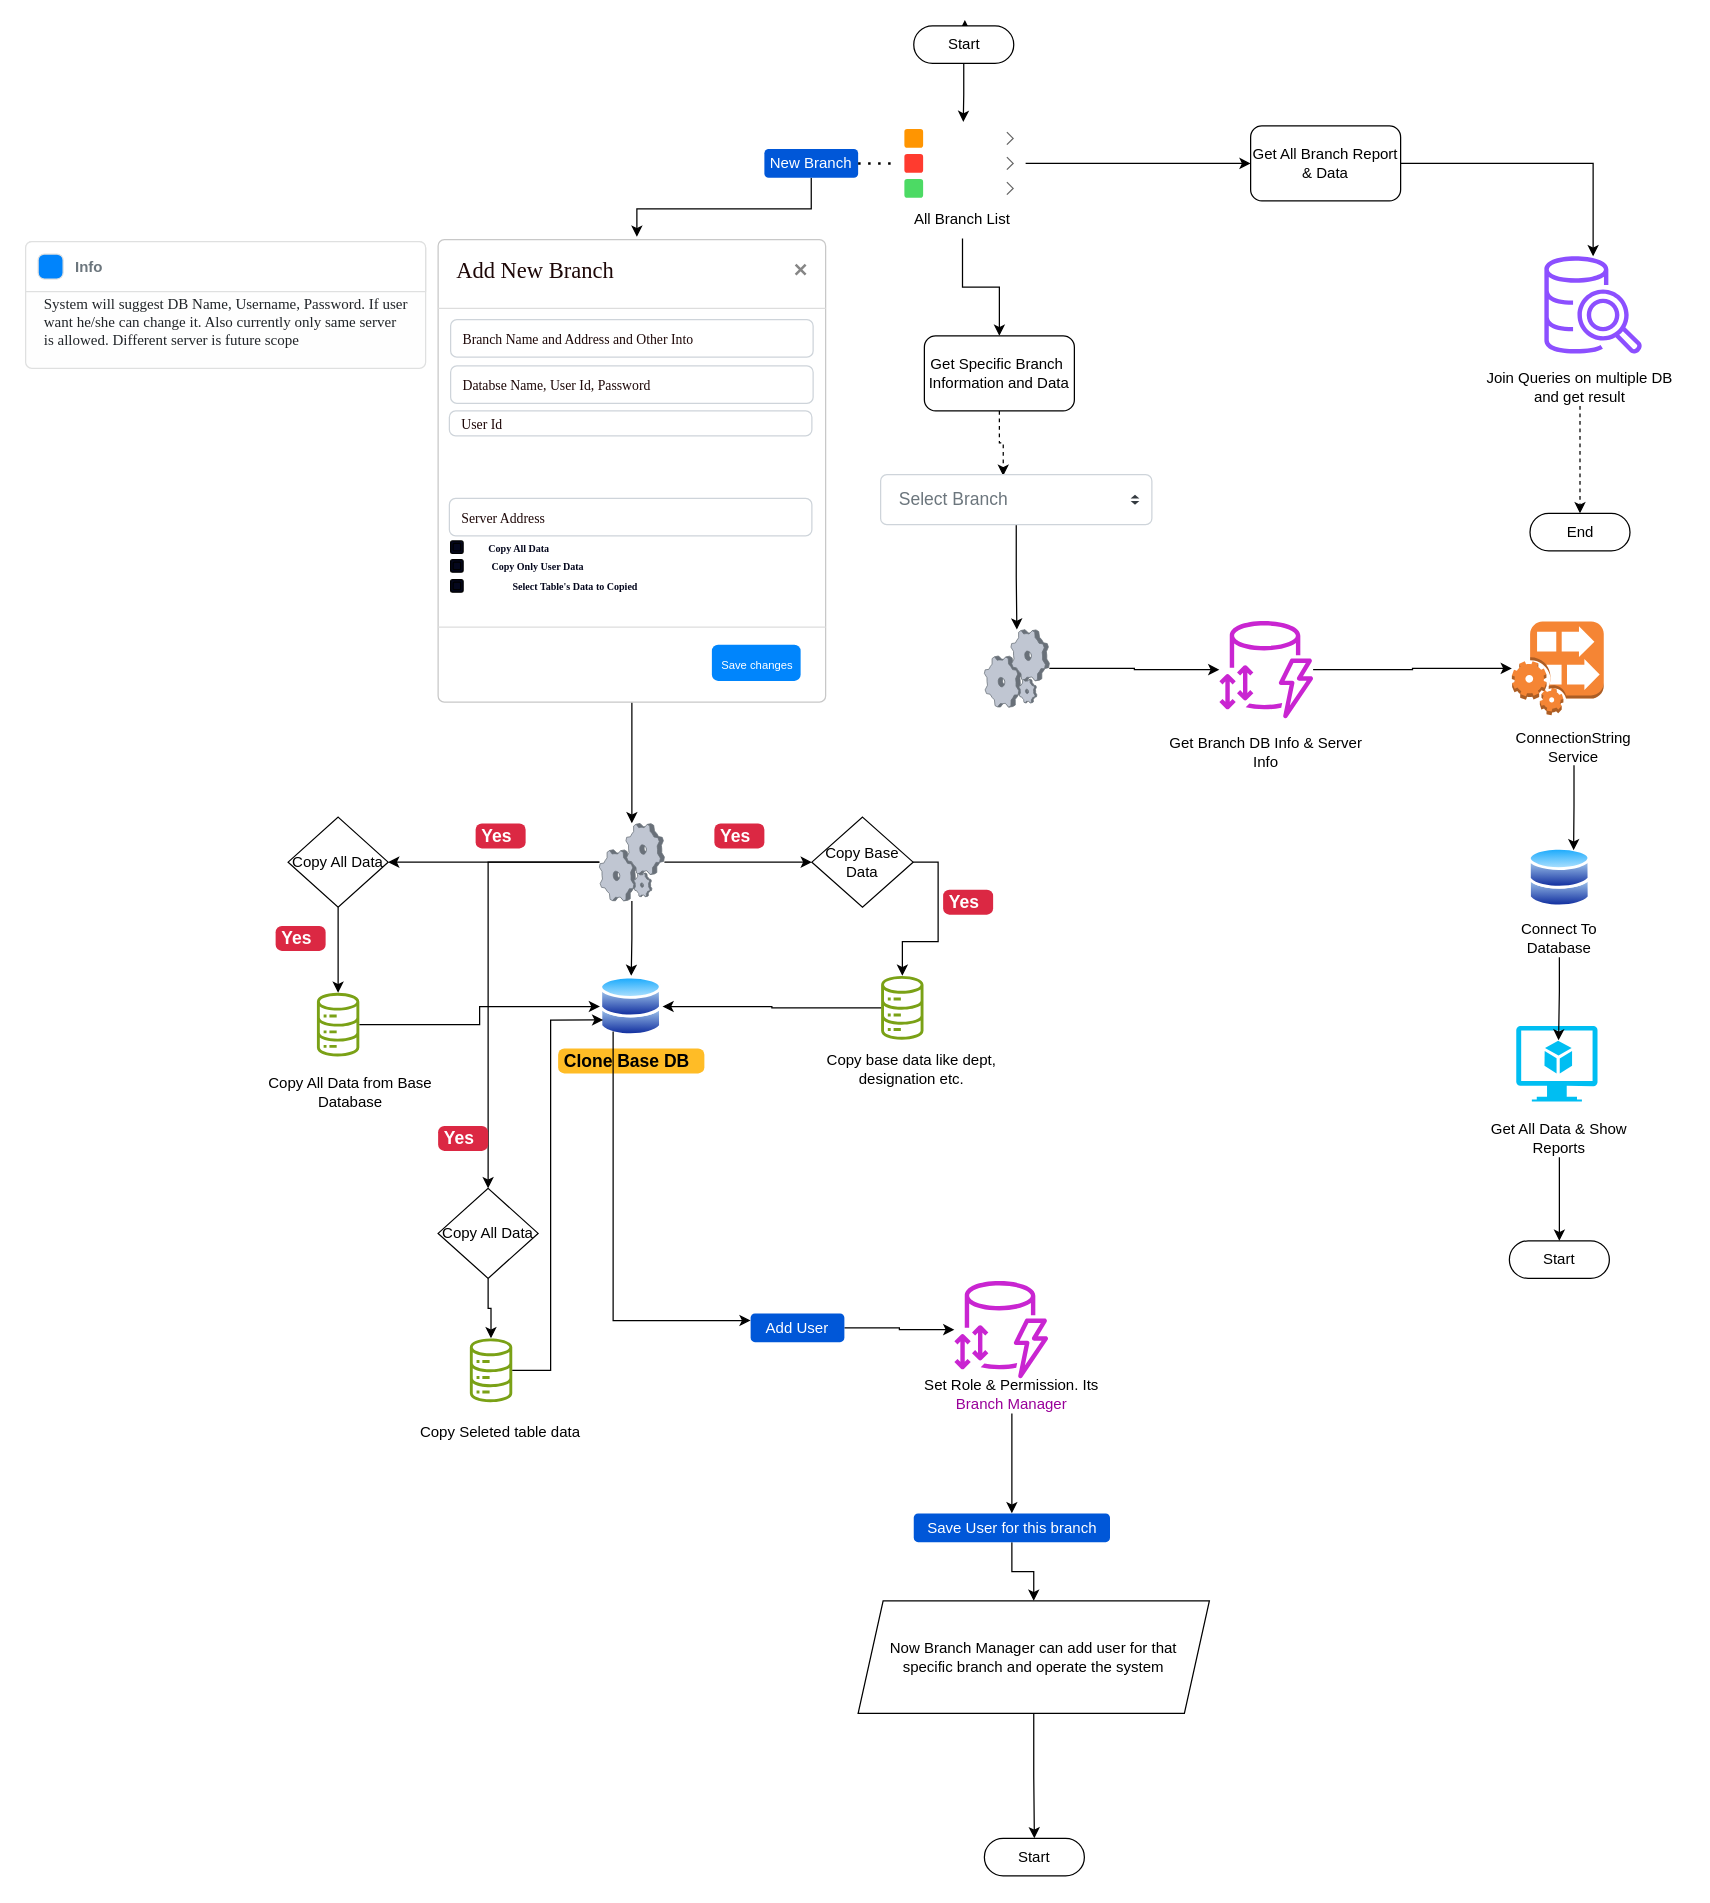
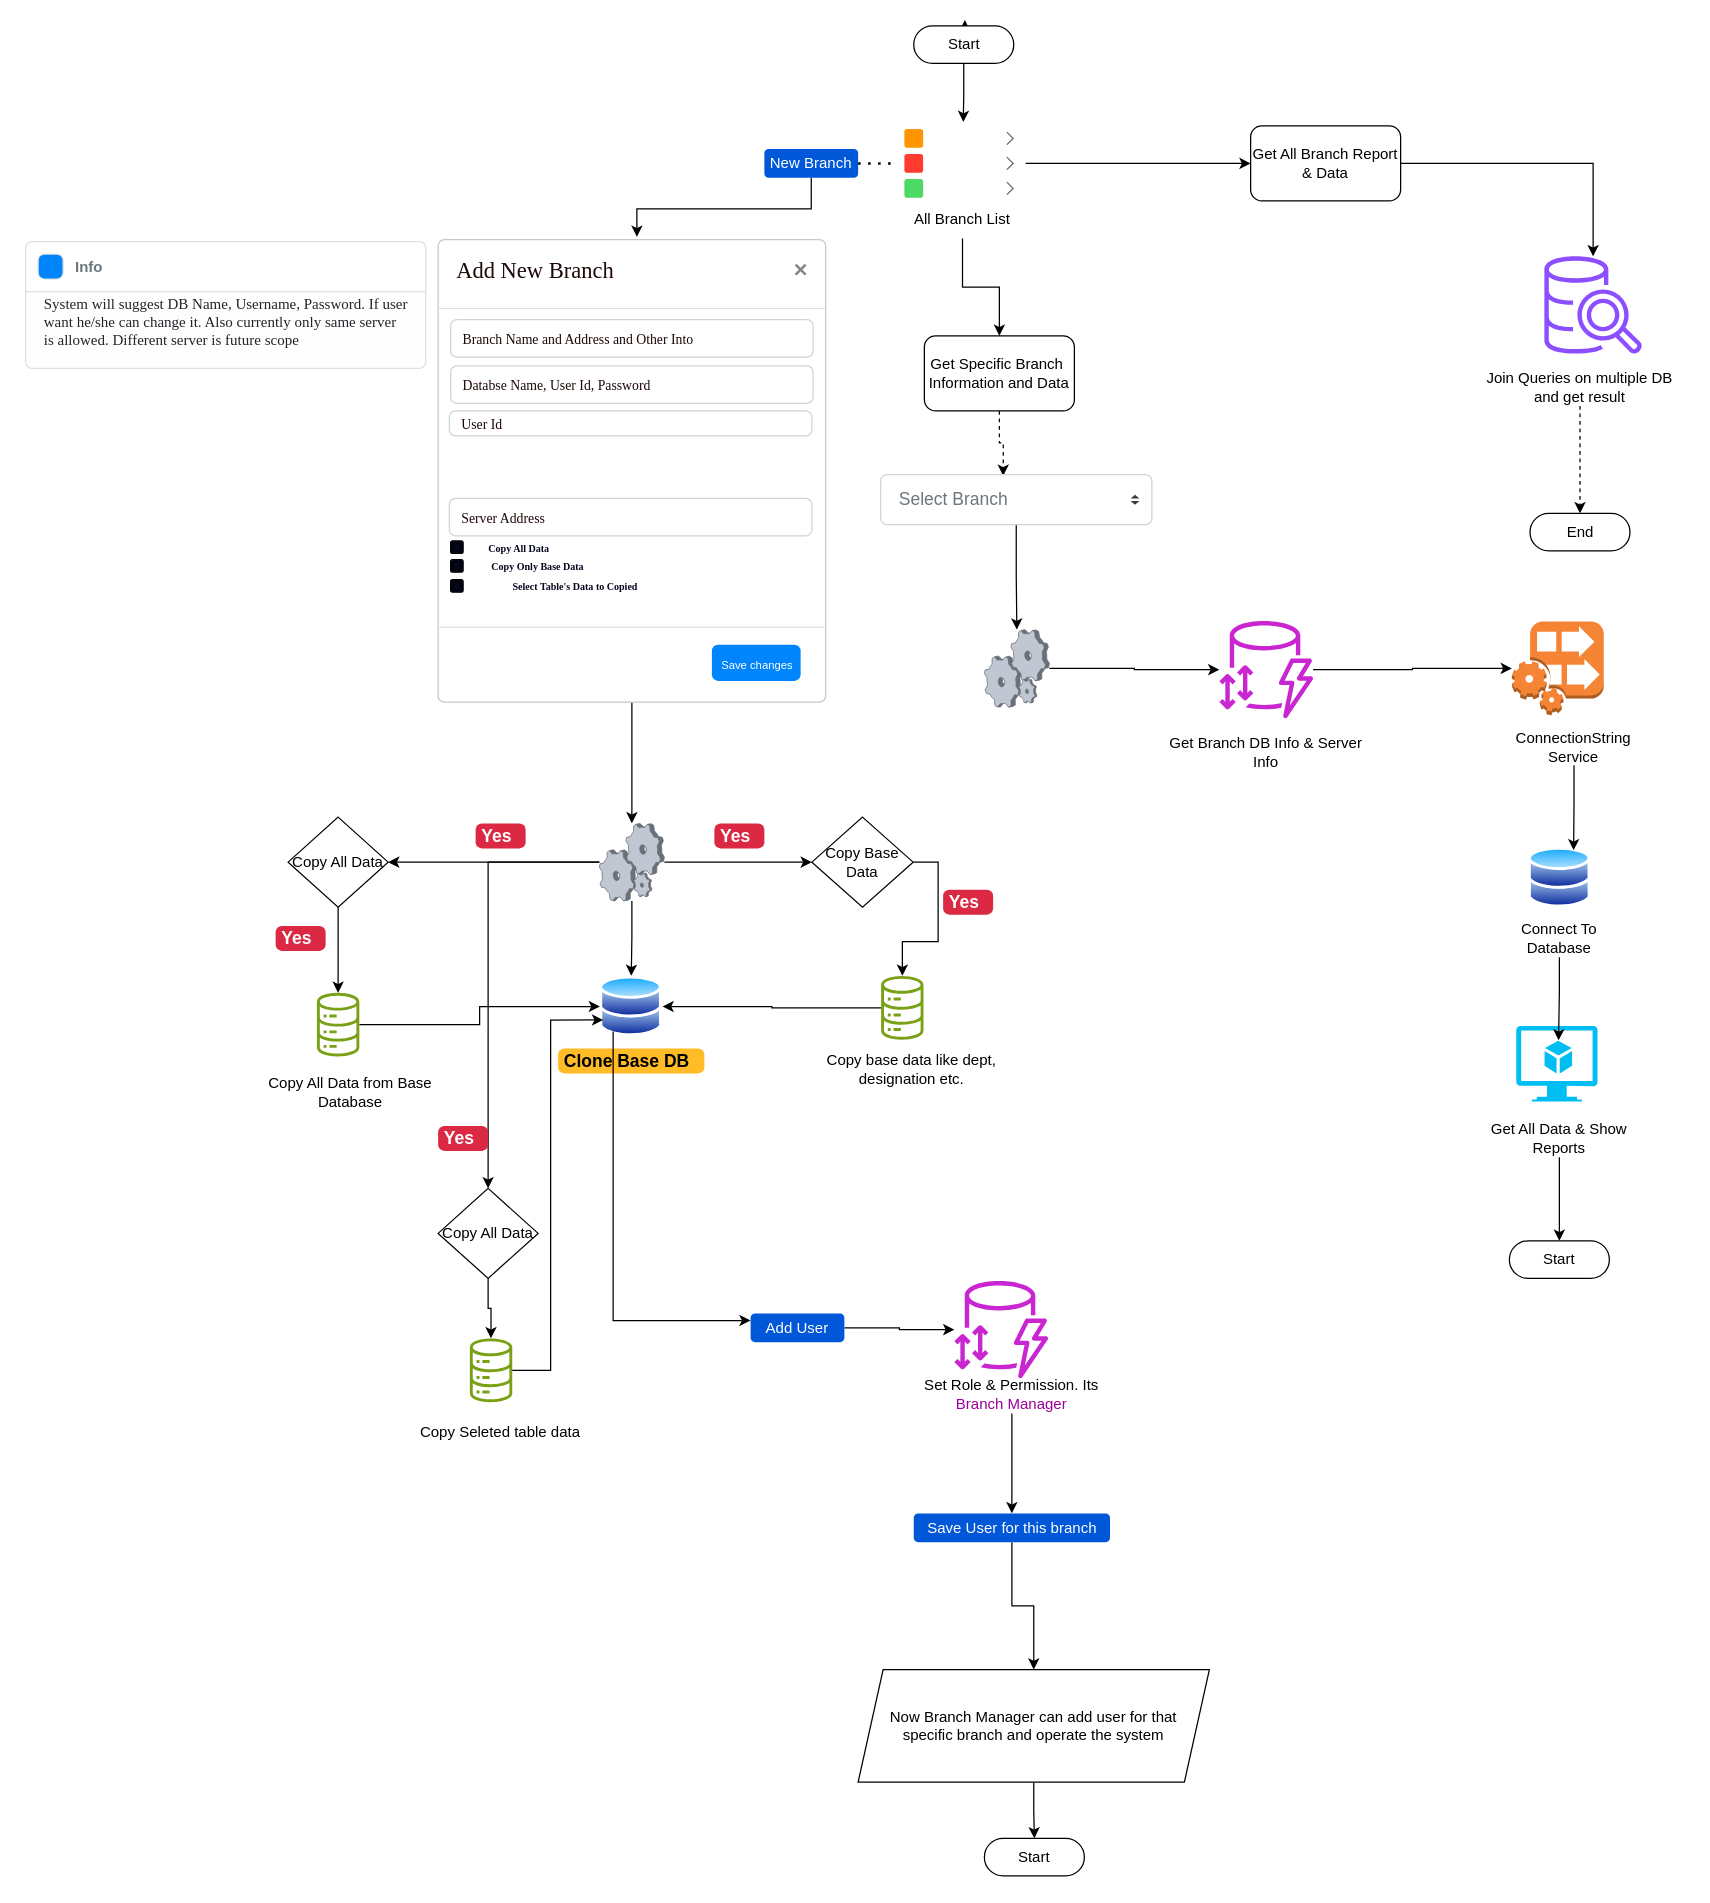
node "Copy Only User Data": label "Copy Only User Data" -> "Copy Only Base Data"
node "Now Branch Manager can add user for that specific branch and operate the system": moved (1034, 1657) -> (1034, 1726)
